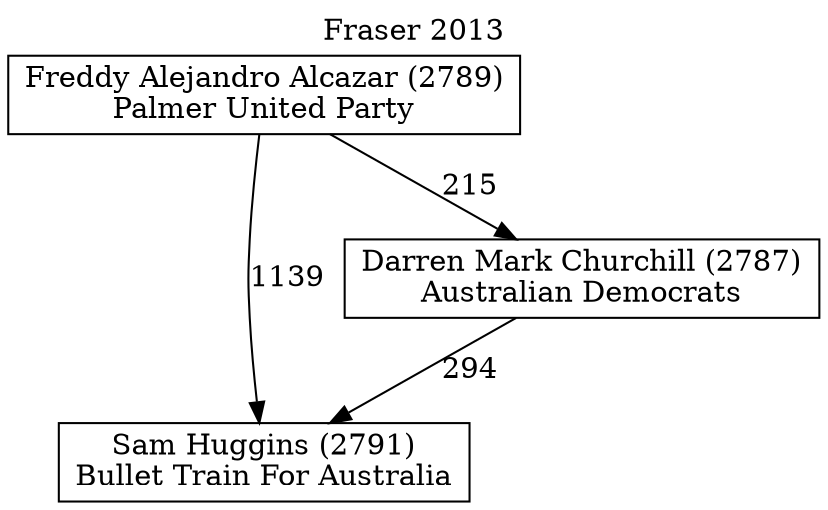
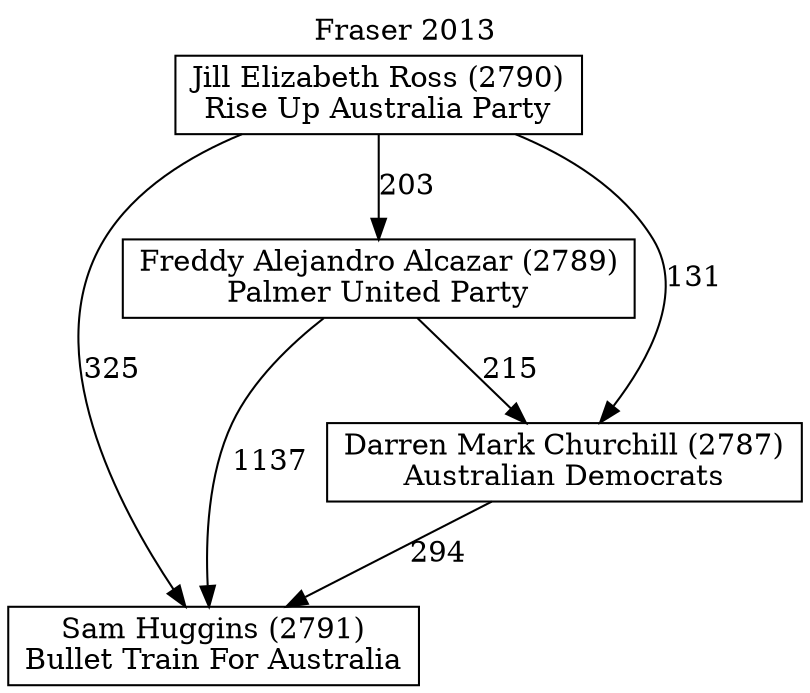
node "Jill Elizabeth Ross (2790) Rise Up Australia Party": added
edge "Freddy Alejandro Alcazar (2789) Palmer United Party" -> "Sam Huggins (2791) Bullet Train For Australia": label "1139" -> "1137"
